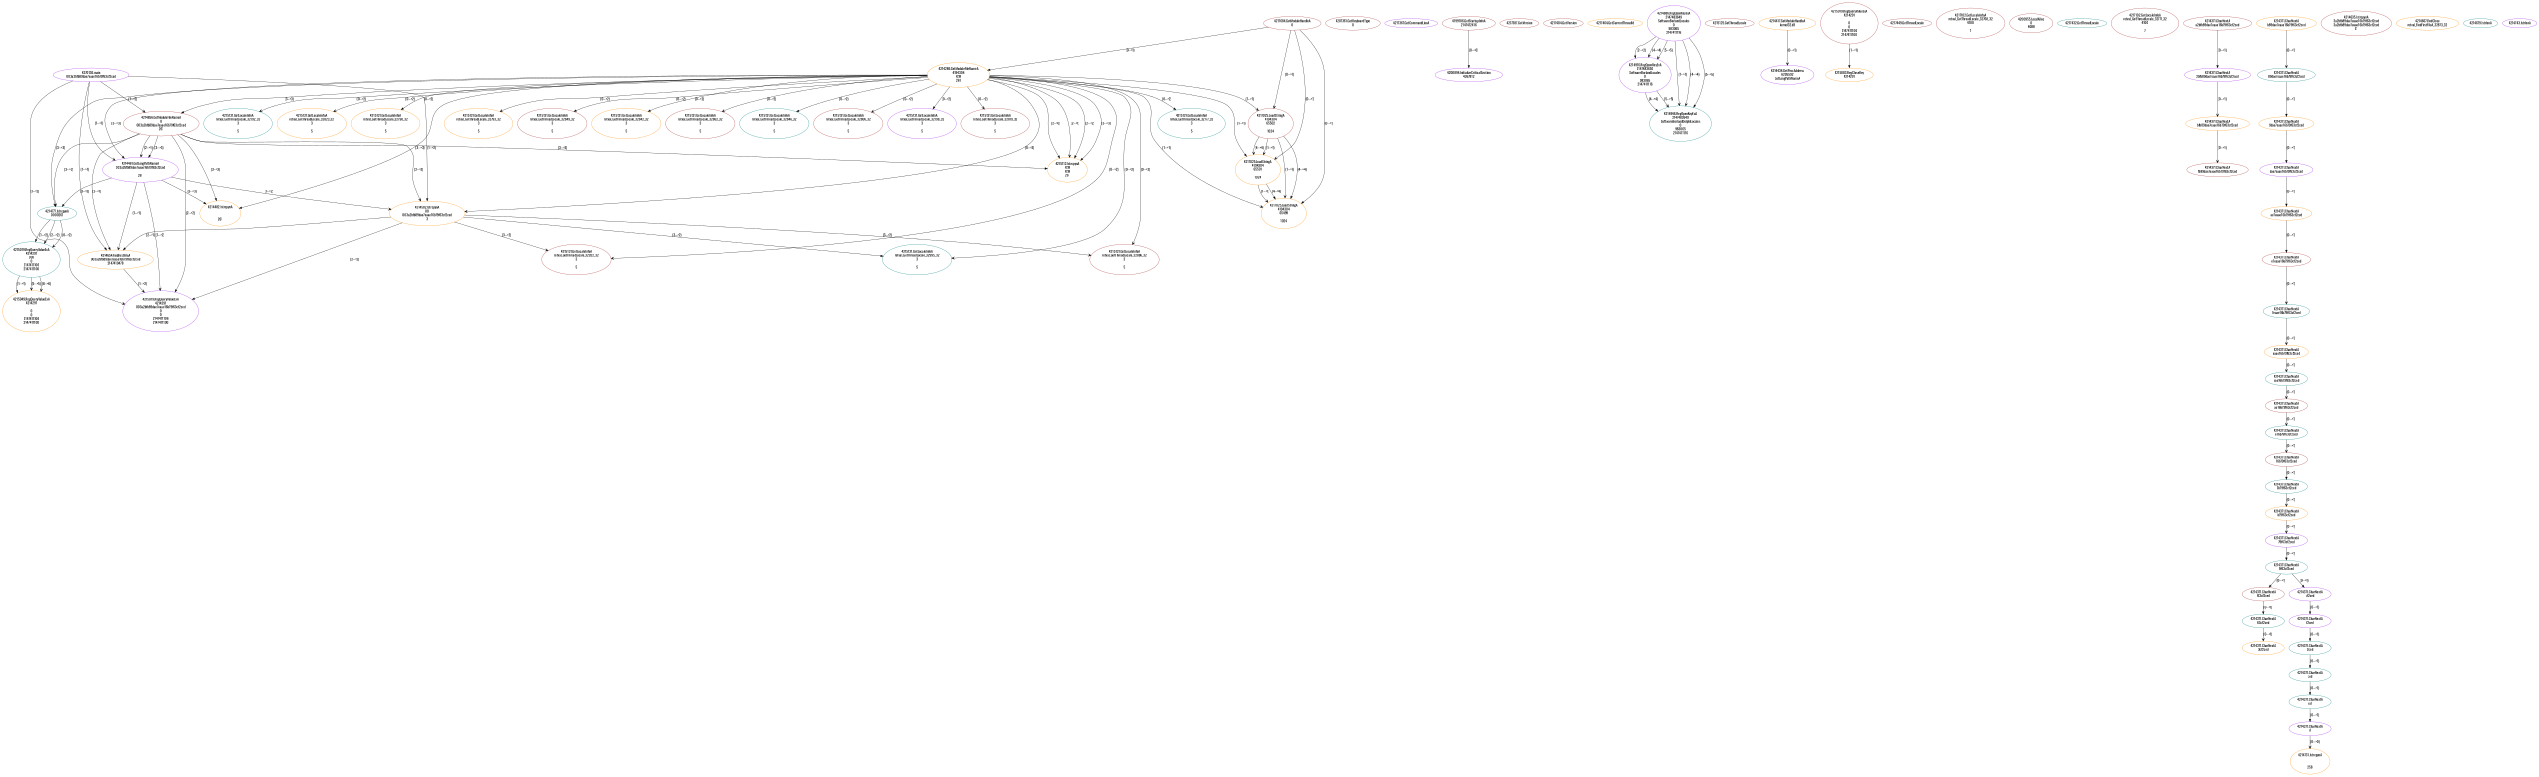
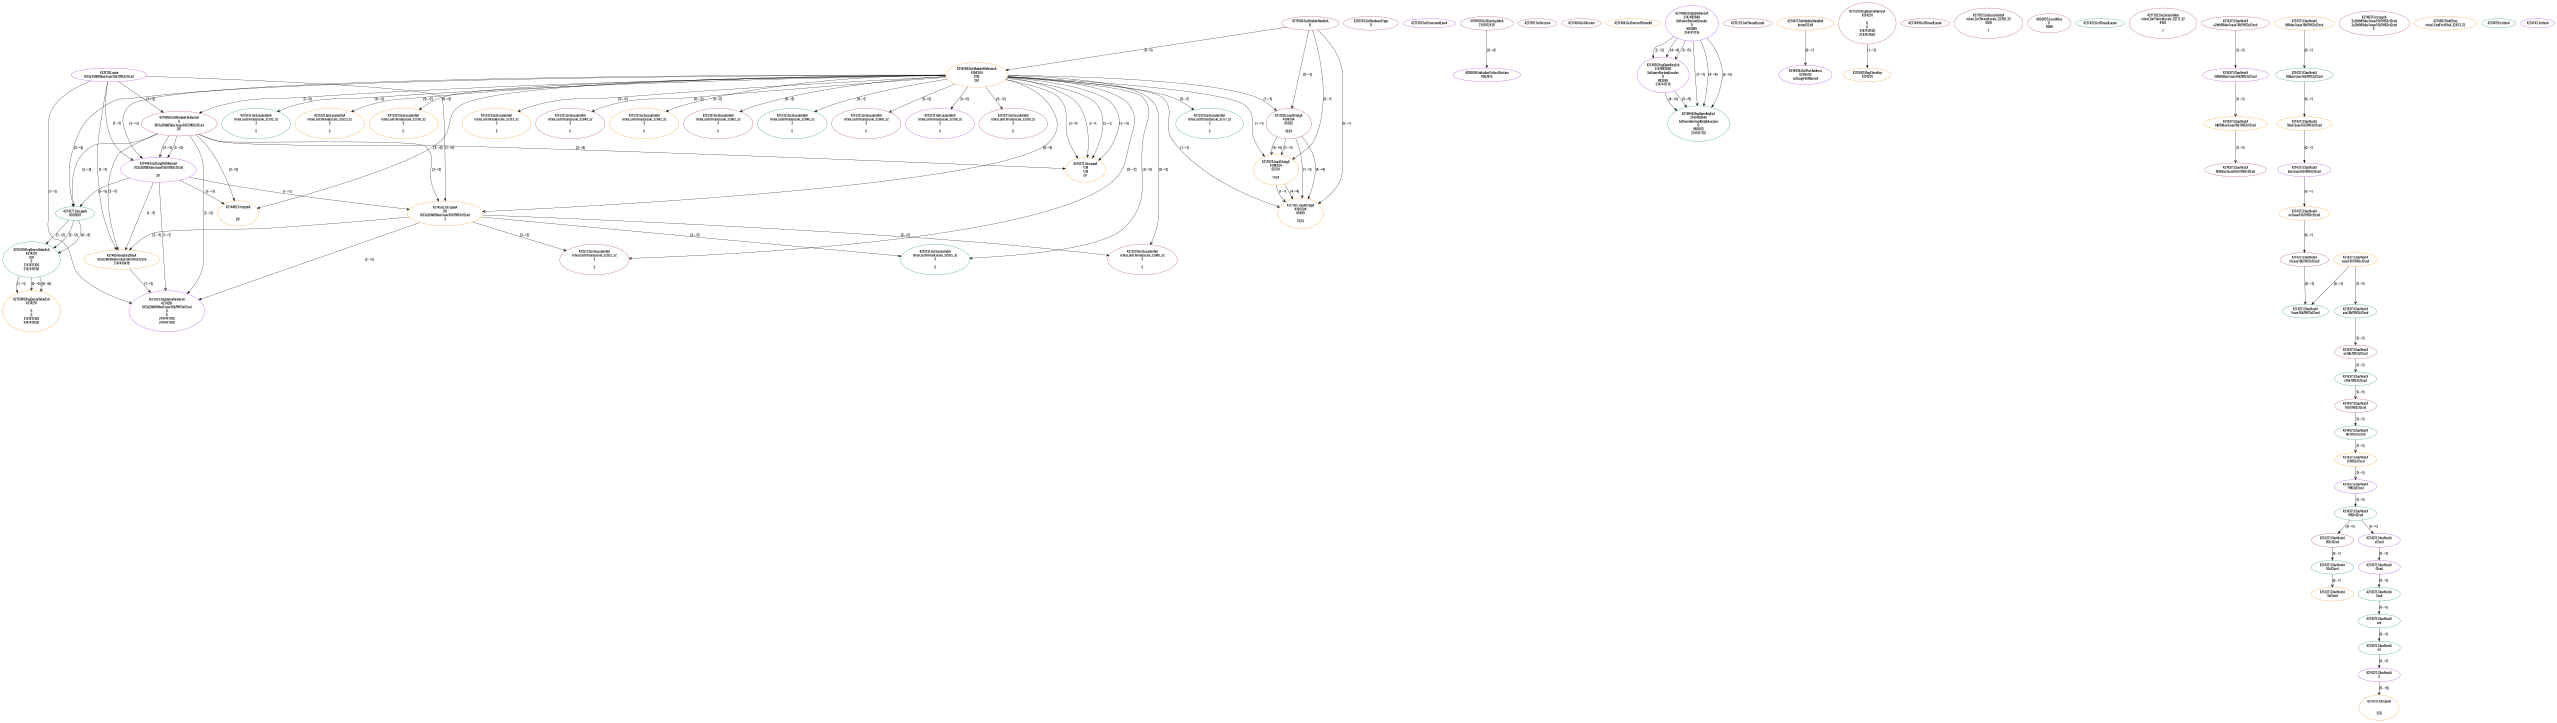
edge "4214371.CharNextA 7eaae16b79f63cf2ced" -> "4214371.CharNextA eaae16b79f63cf2ced": reversed
